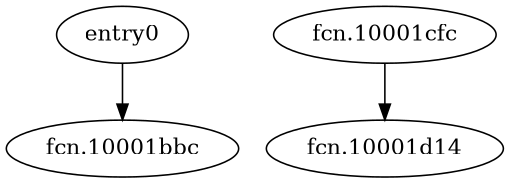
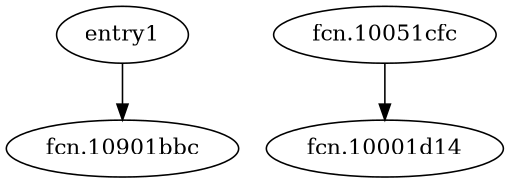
node "entry0": label "entry0" -> "entry1"
node "fcn.10001cfc": label "fcn.10001cfc" -> "fcn.10051cfc"
node "fcn.10001bbc": label "fcn.10001bbc" -> "fcn.10901bbc"
